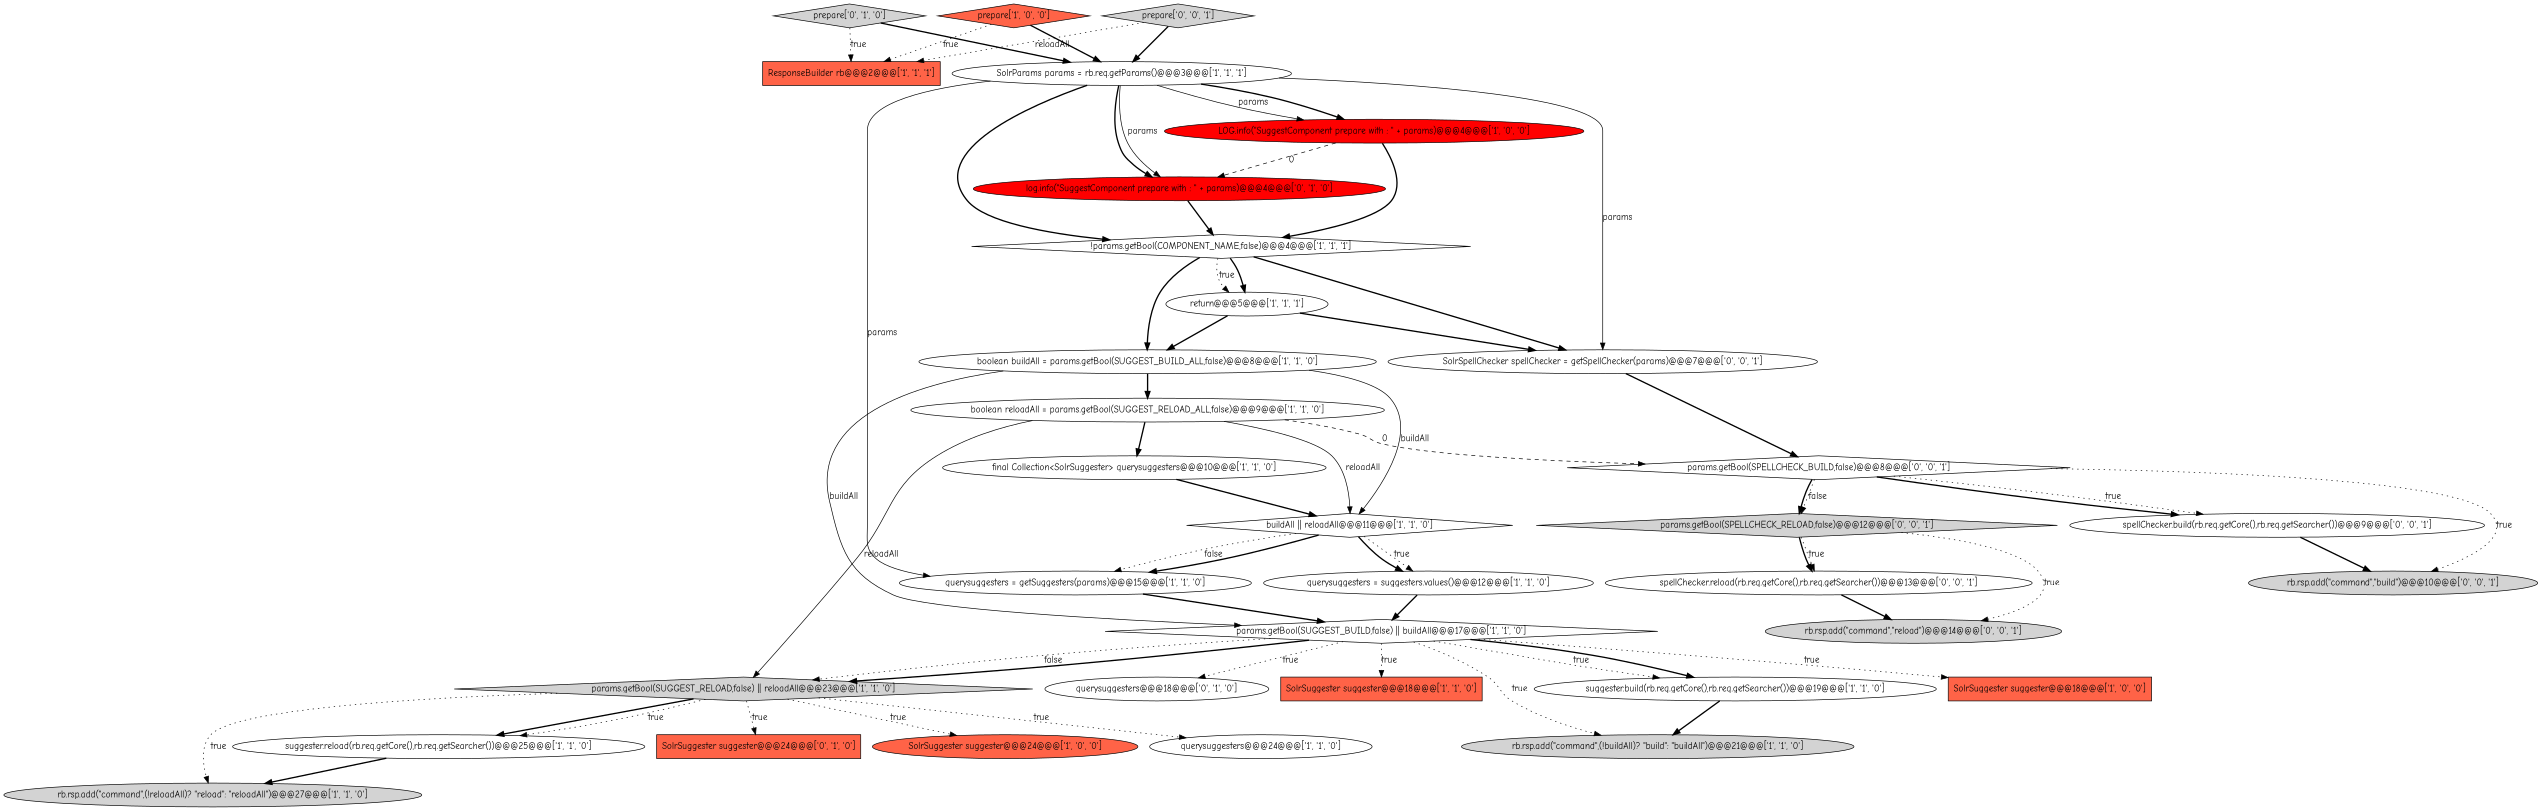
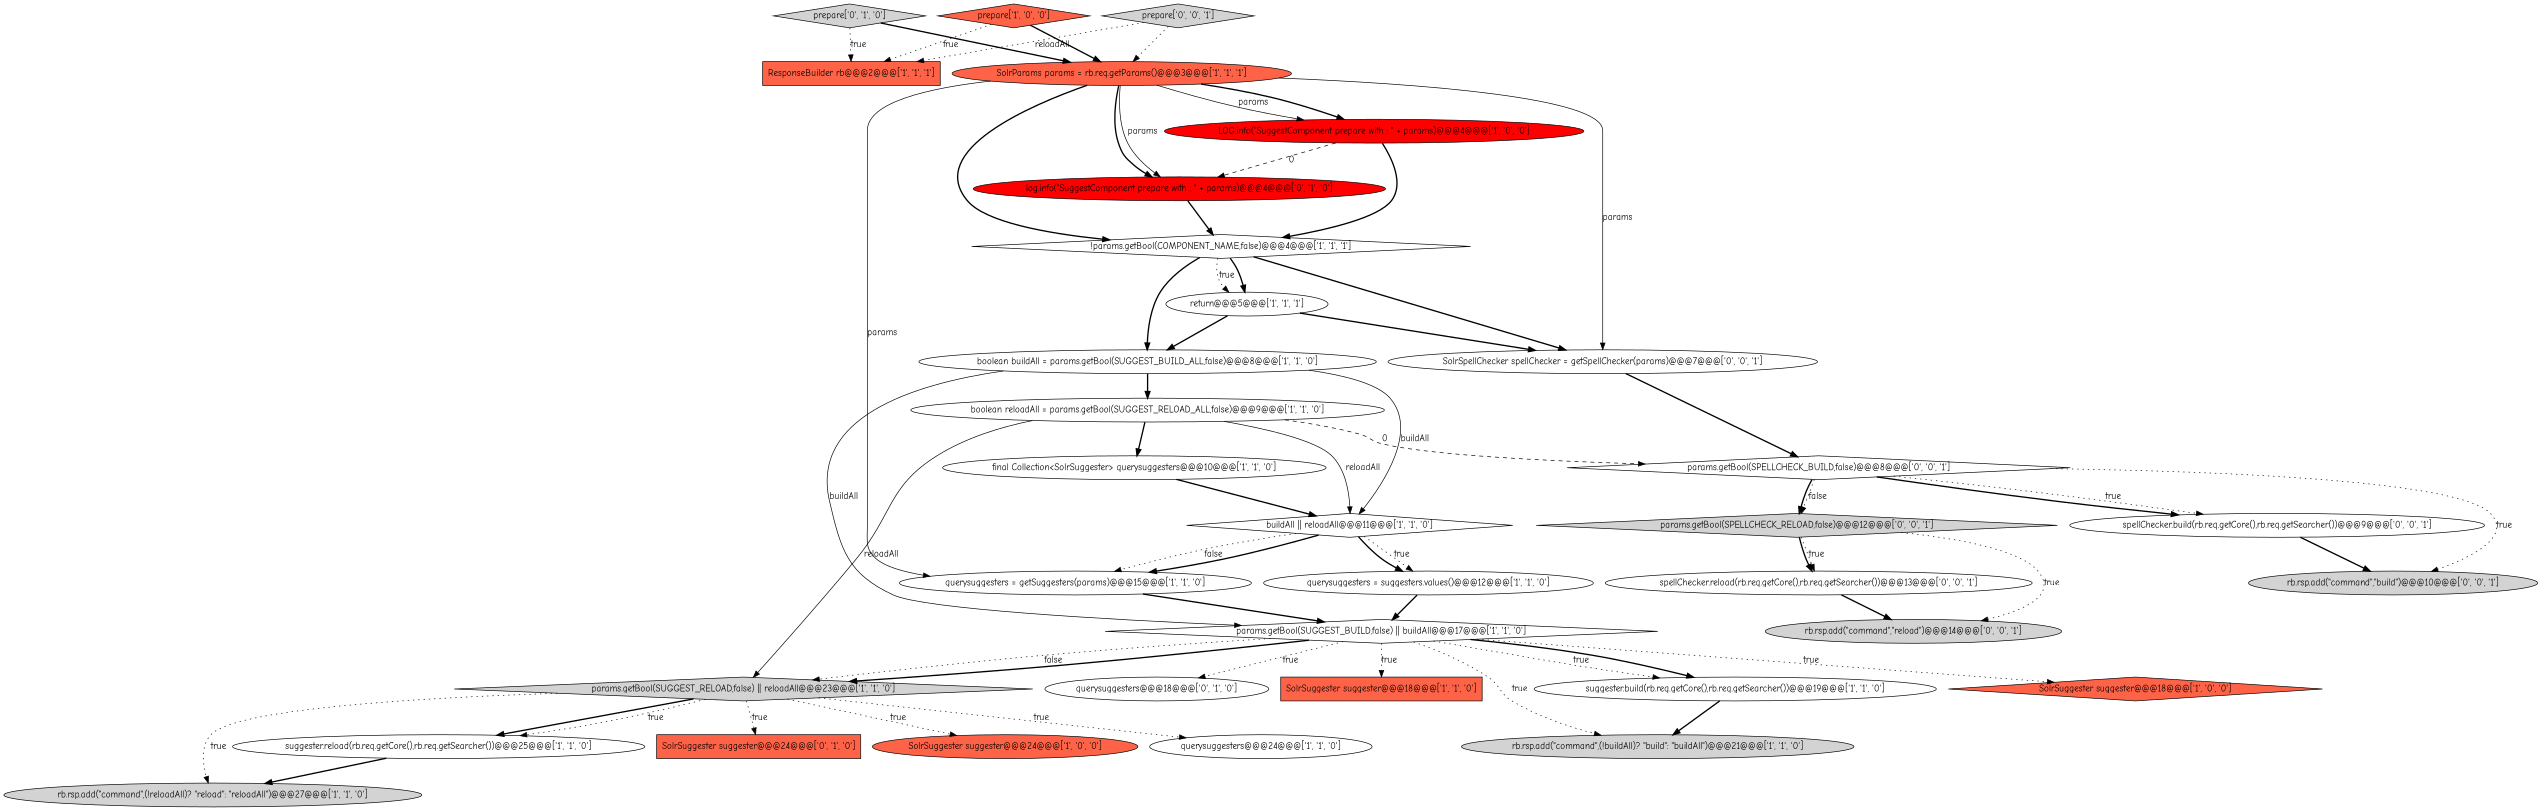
edge "prepare['0', '0', '1']" -> "SolrParams params = rb.req.getParams()@@@3@@@['1', '1', '1']": style bold -> dotted
node "SolrParams params = rb.req.getParams()@@@3@@@['1', '1', '1']": fillcolor white -> tomato
node "SolrSuggester suggester@@@18@@@['1', '0', '0']": shape box -> diamond
